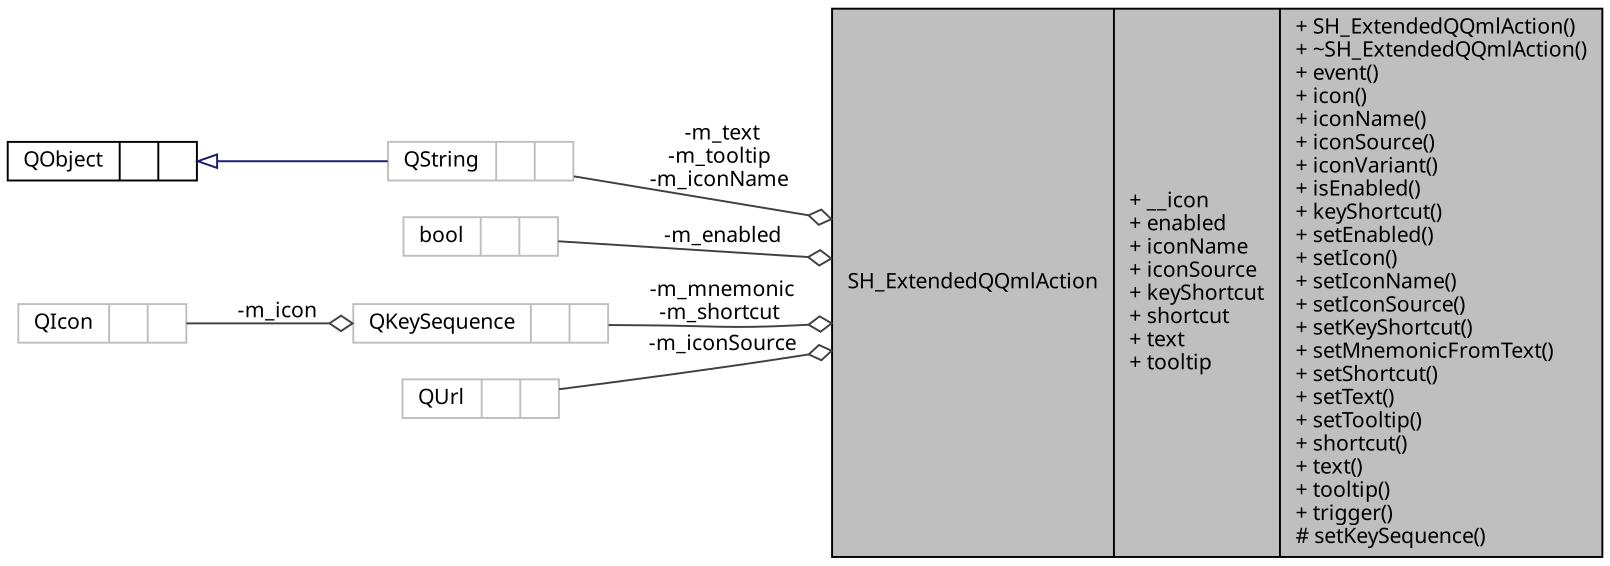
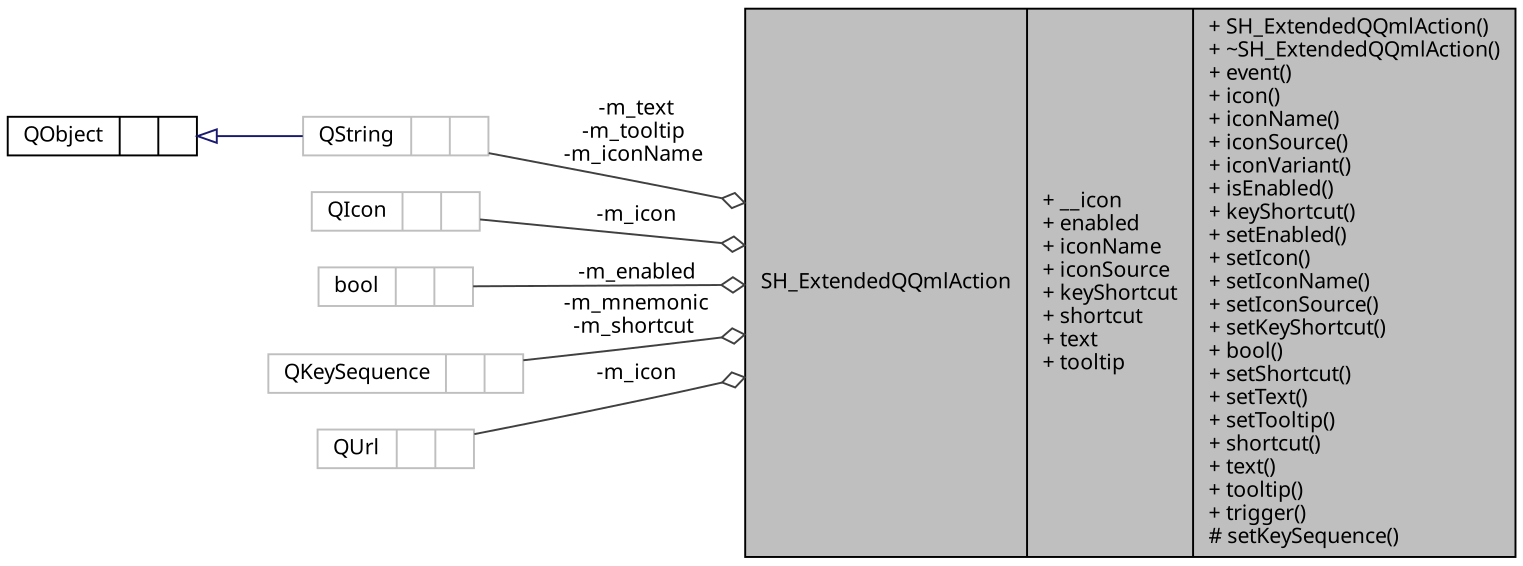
edge "QIcon" -> "QKeySequence": now "QIcon" -> "SH_ExtendedQQmlAction"
edge "QUrl" -> "SH_ExtendedQQmlAction": label " -m_iconSource" -> " -m_icon"
node "SH_ExtendedQQmlAction": text "+ setMnemonicFromText()" -> "+ bool()"
